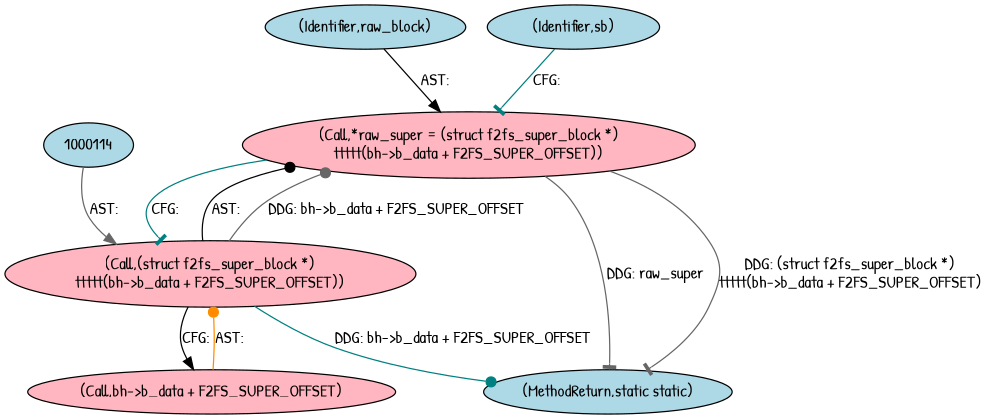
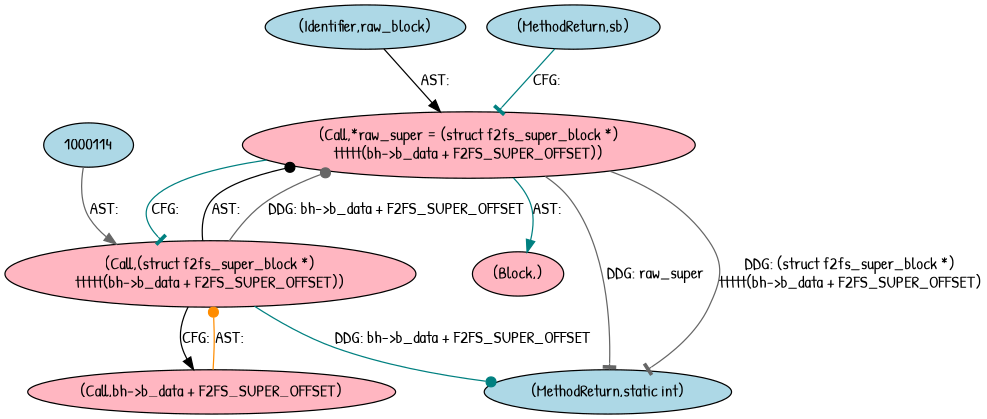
node "(Identifier,sb)": label "(Identifier,sb)" -> "(MethodReturn,sb)"
node "(Block,)": added
node "(MethodReturn,static static)": label "(MethodReturn,static static)" -> "(MethodReturn,static int)"
